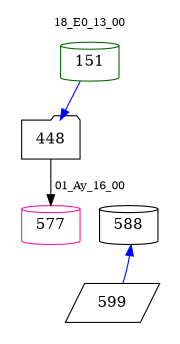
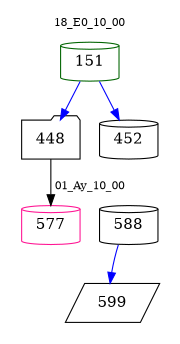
cluster "18_E0_13_00": label "18_E0_13_00" -> "18_E0_10_00"
node "452": added
cluster "01_Ay_16_00": label "01_Ay_16_00" -> "01_Ay_10_00"
edge "599" -> "588": reversed
